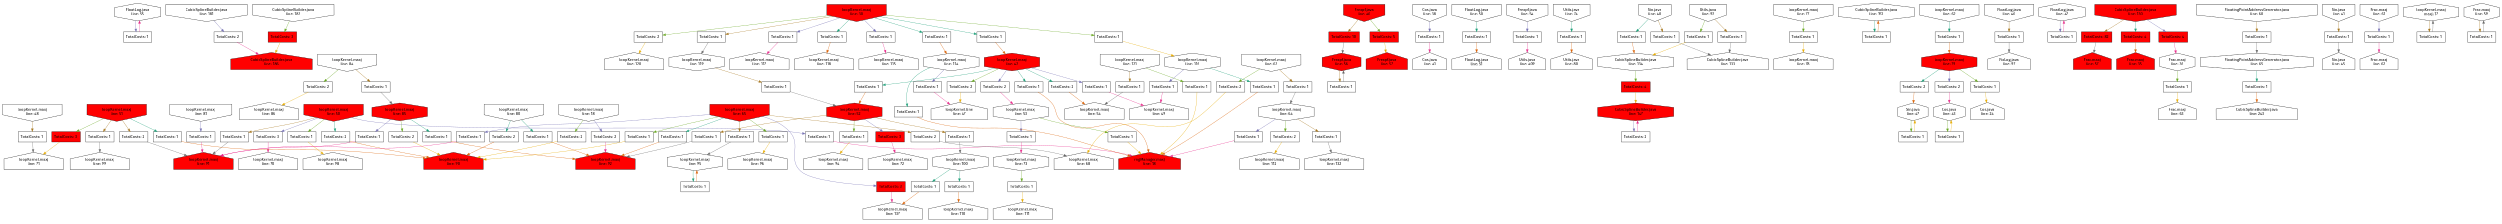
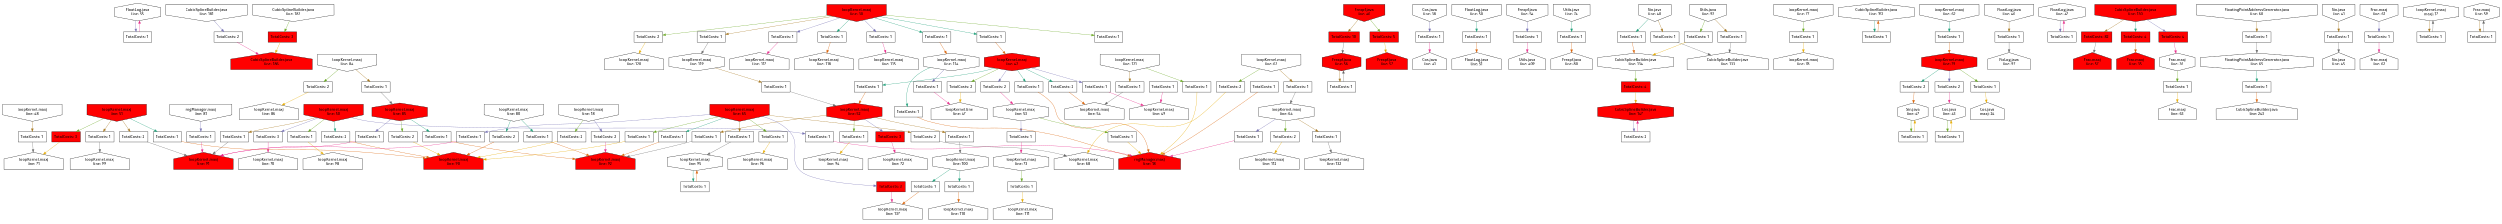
node "loopKernel.maxj line: 116": removed
node "Utils.java line: 80": label "Utils.java line: 80" -> "Frexpf.java line: 80"
node "loopKernel.maxj line: 81": label "loopKernel.maxj line: 81" -> "rngManager.maxj line: 81"
node "Cos.java line: 24": label "Cos.java line: 24" -> "Cos.java maxj: 24"
